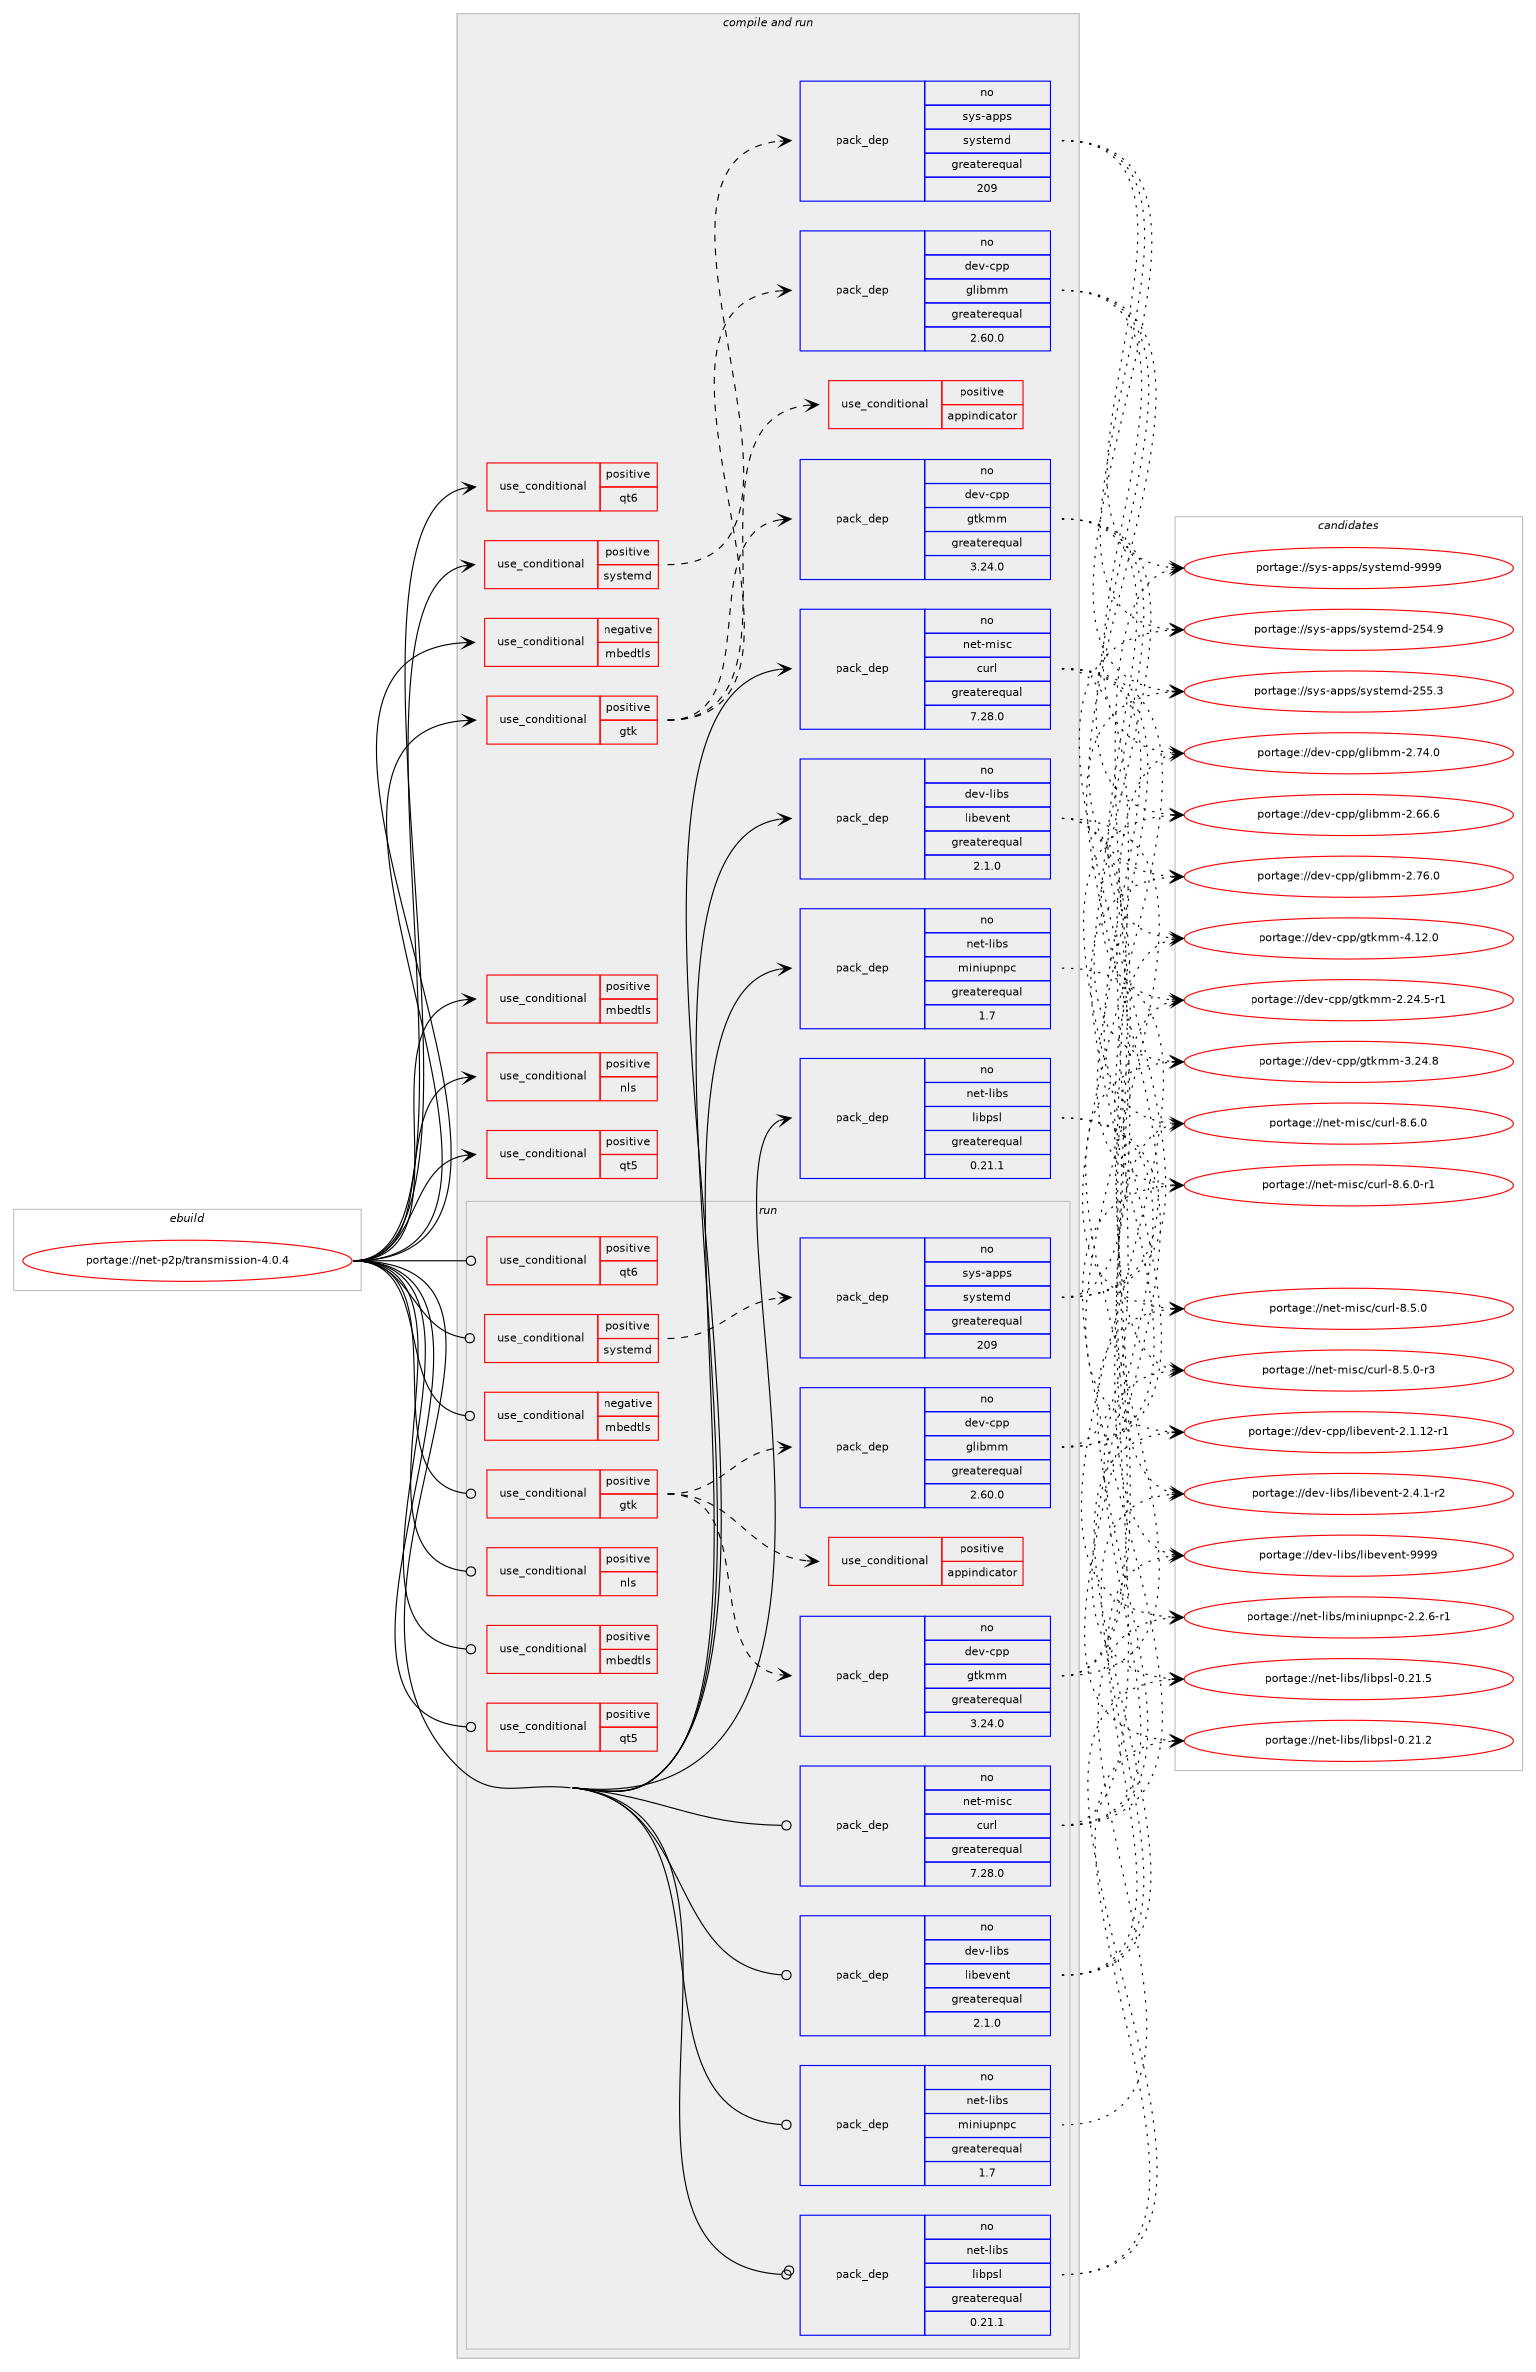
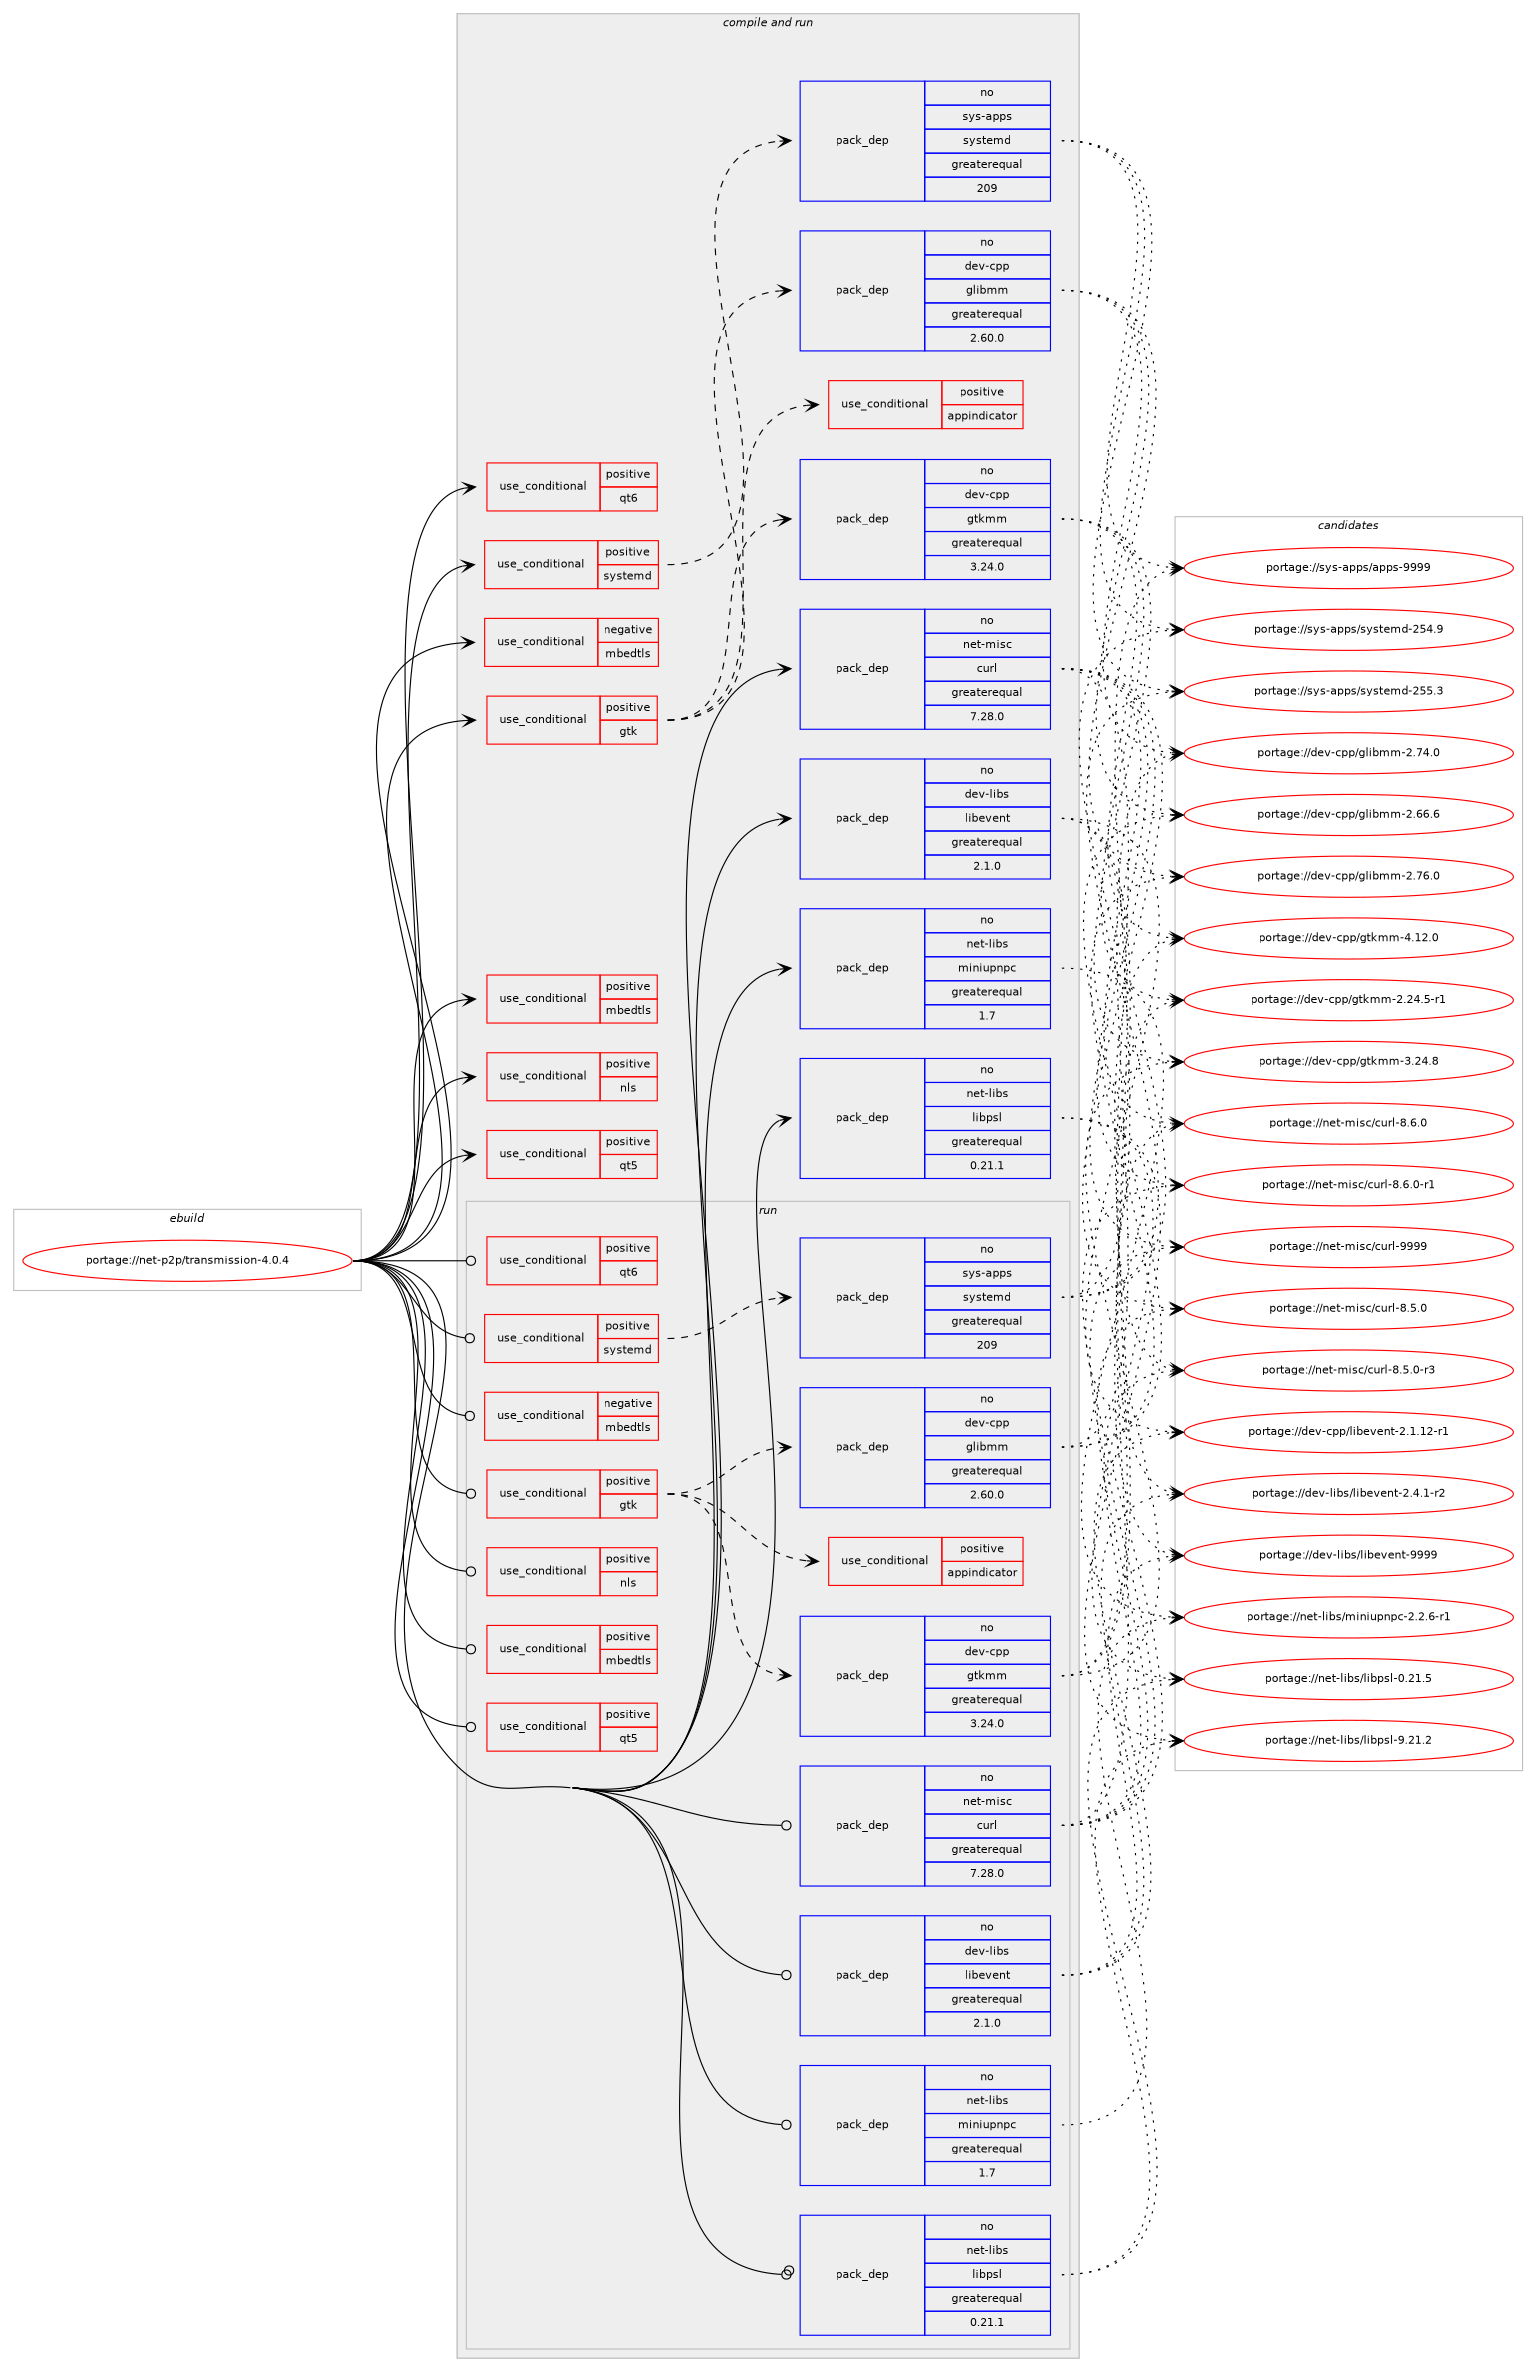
node "portage://sys-apps/systemd-9999": label "portage://sys-apps/systemd-9999" -> "portage://sys-apps/apps-9999"
node "portage://net-misc/curl-9999": added
node "portage://net-libs/libpsl-0.21.2": label "portage://net-libs/libpsl-0.21.2" -> "portage://net-libs/libpsl-9.21.2"
